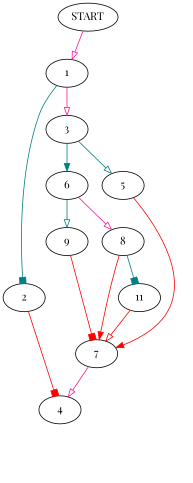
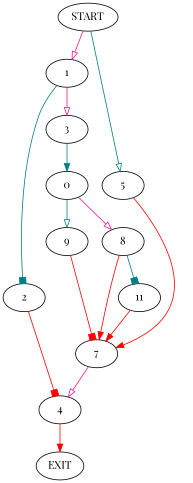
edge "3" -> "5": now "START" -> "5"
node "6": label "6" -> "0"
edge "11" -> "7": arrowhead onormal -> normal
node "EXIT": added
